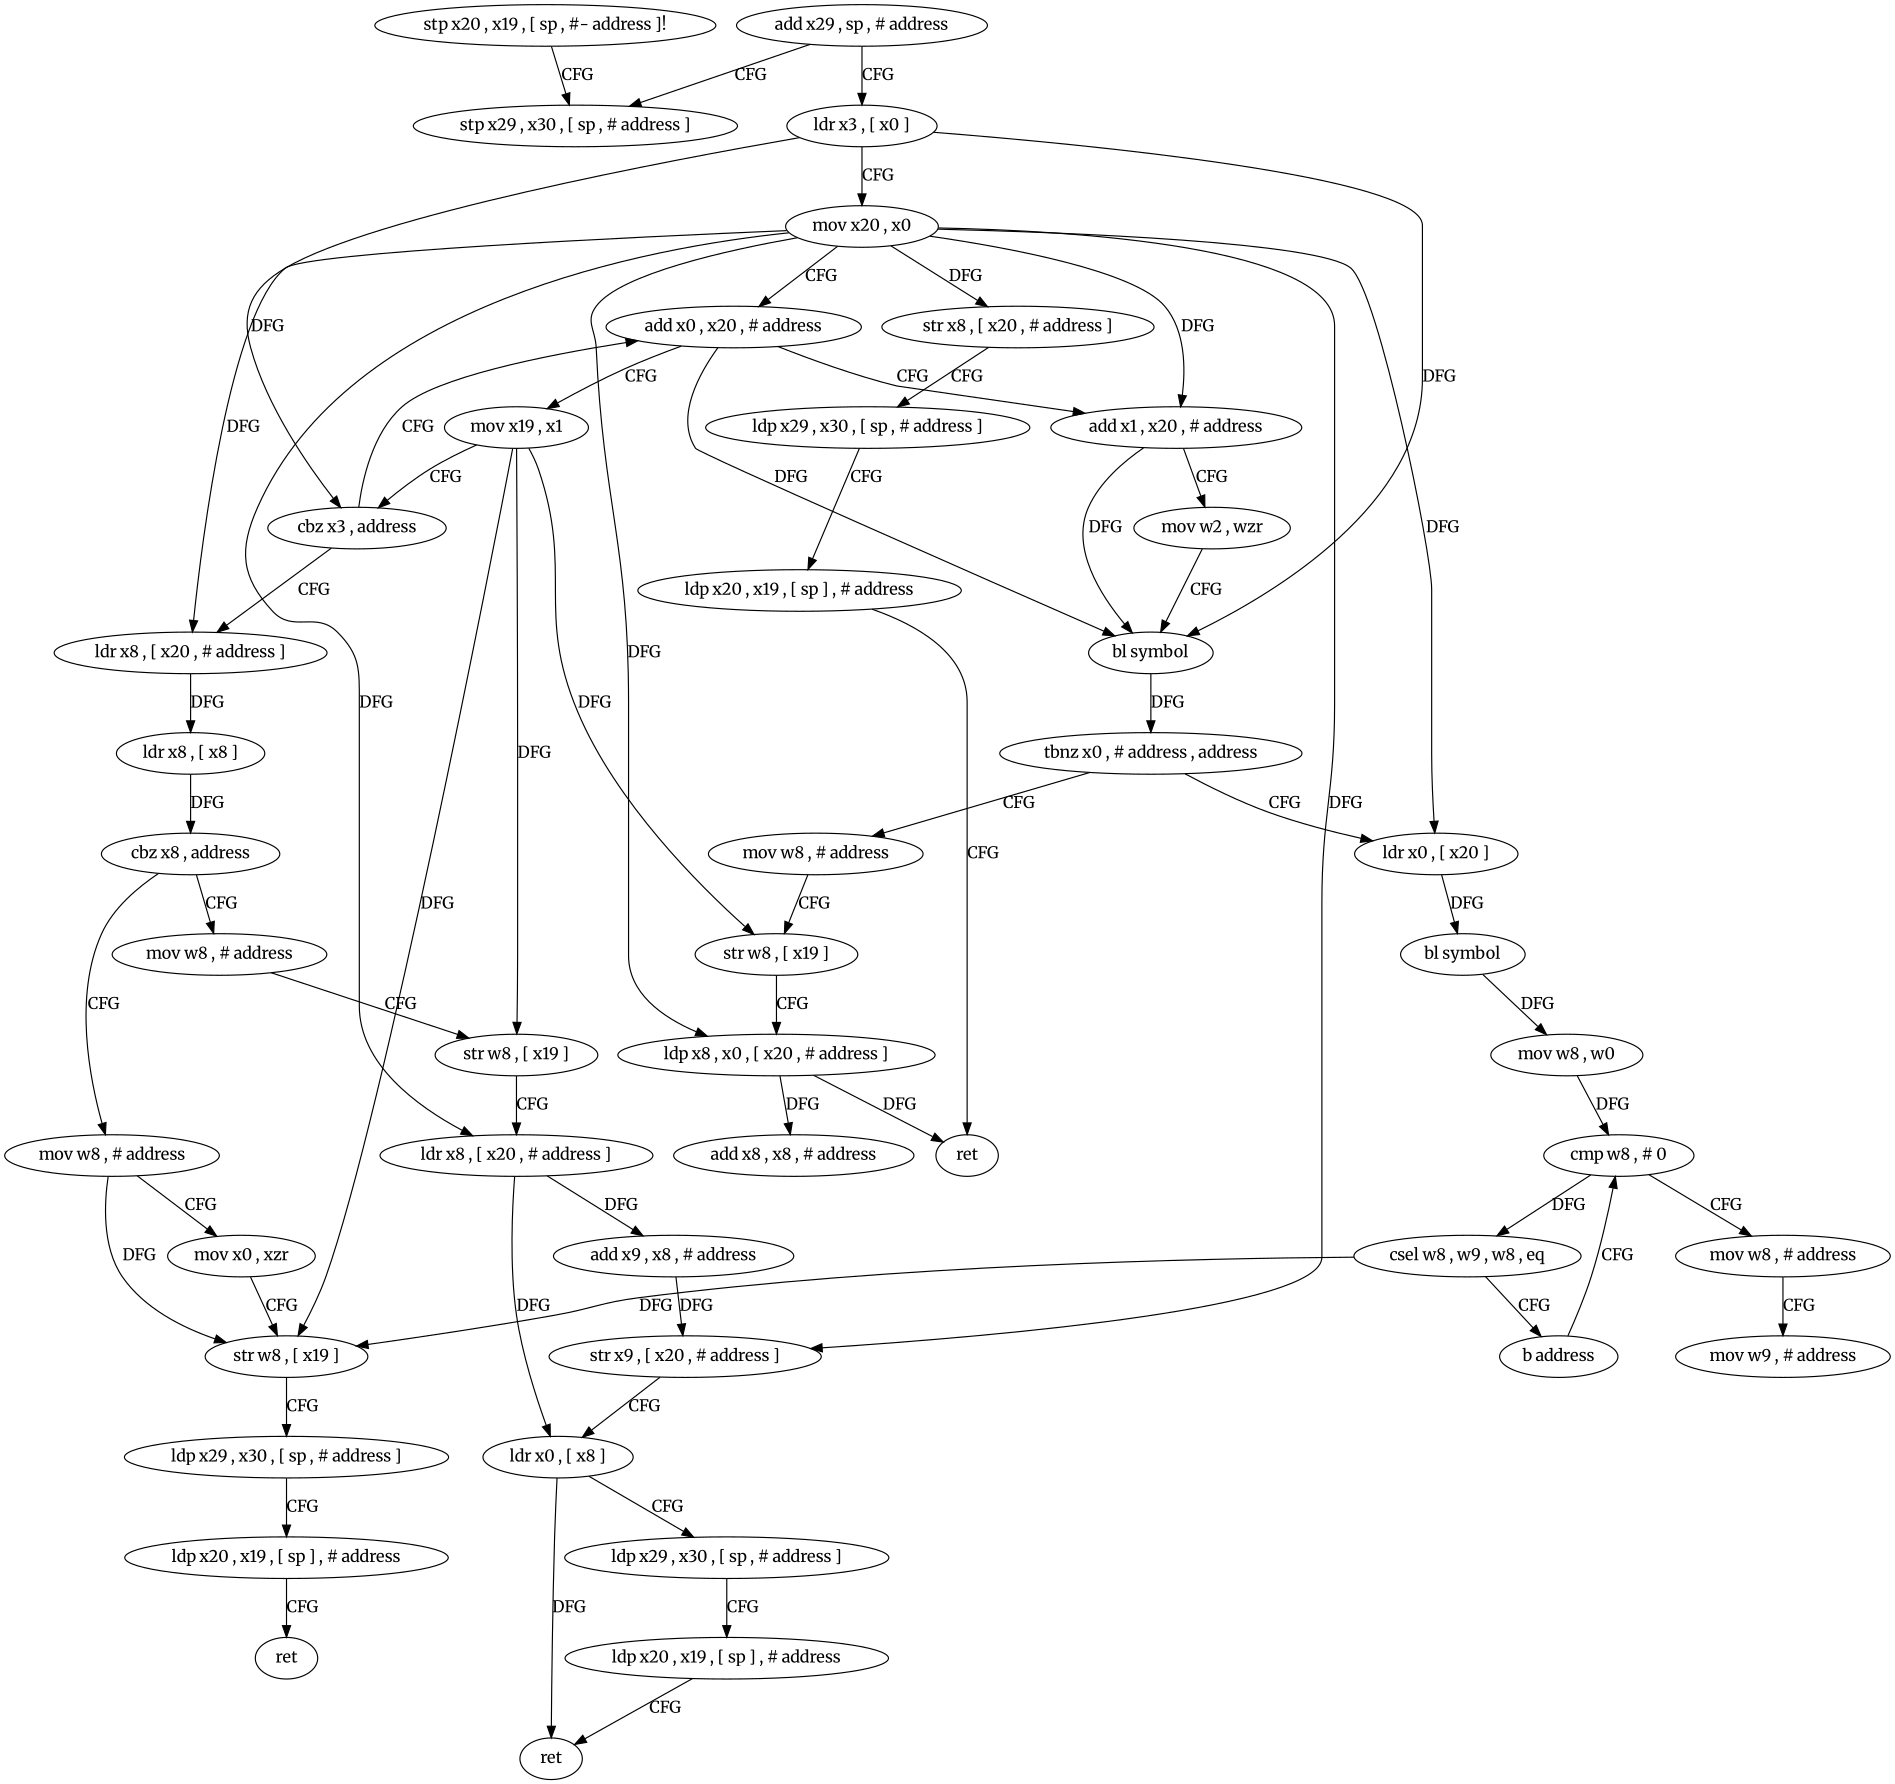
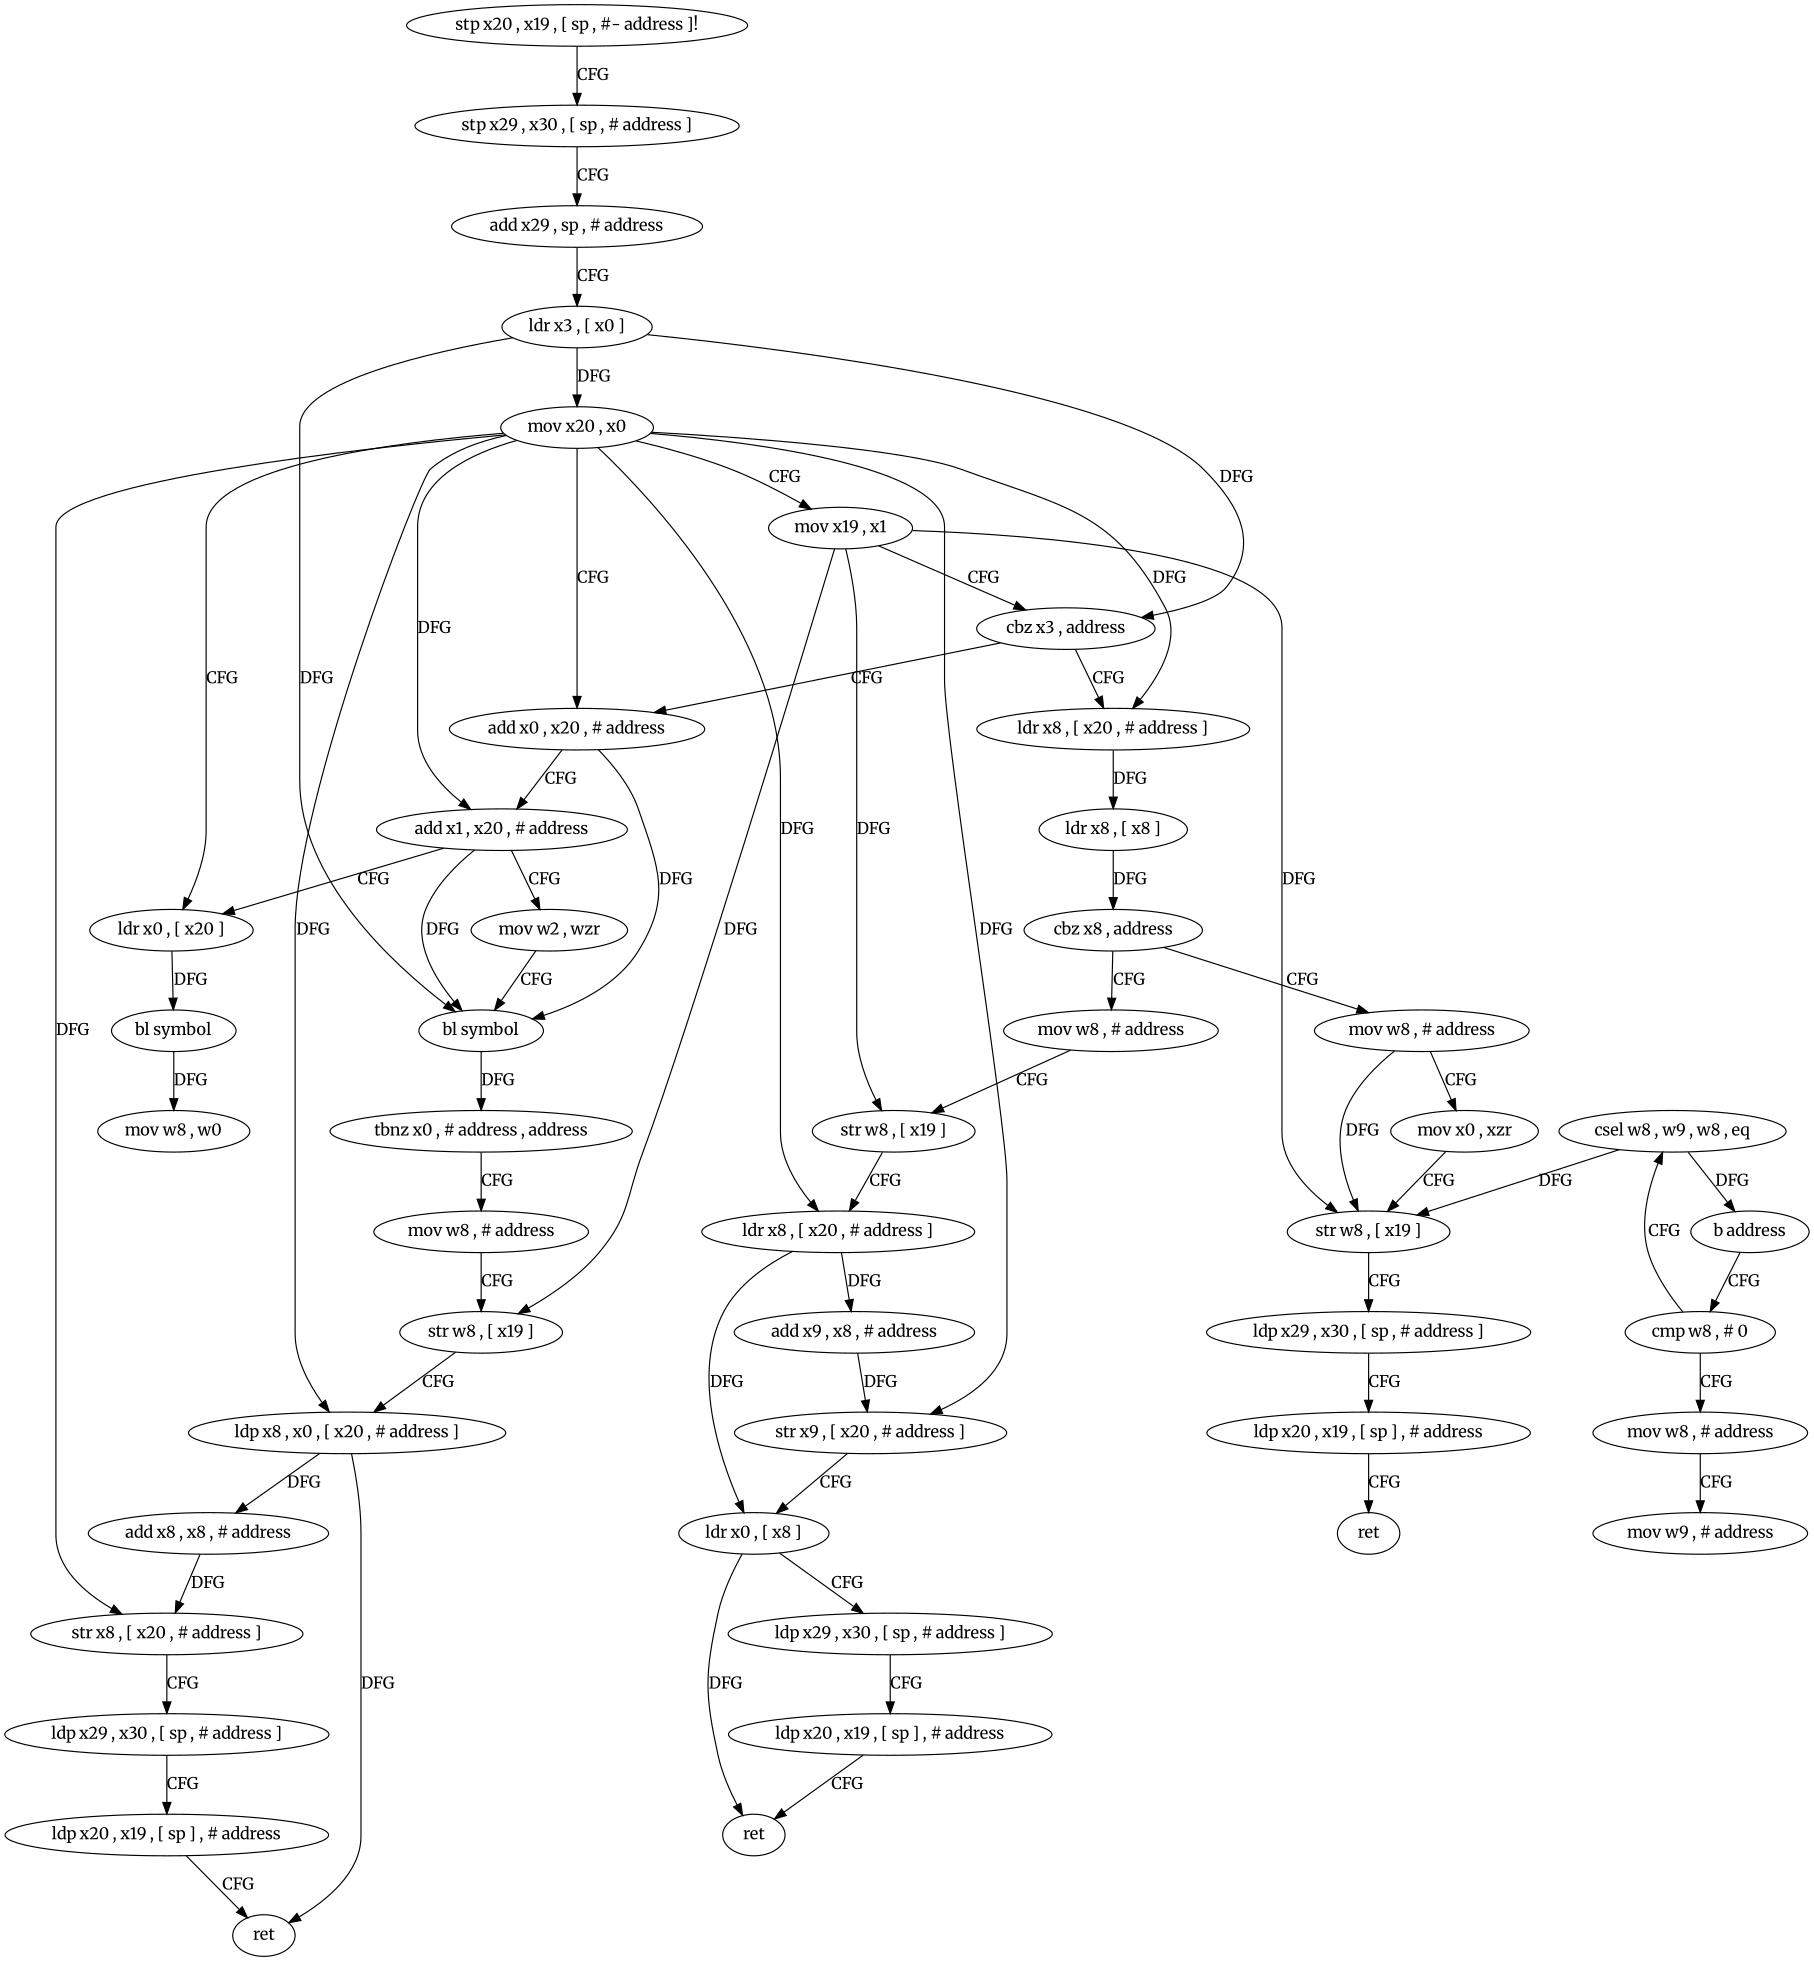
edge "add x29 , sp , # address" -> "stp x29 , x30 , [ sp , # address ]": reversed
edge "ldr x3 , [ x0 ]" -> "mov x20 , x0": label "CFG" -> "DFG"
edge "add x0 , x20 , # address" -> "mov x19 , x1": now "mov x20 , x0" -> "mov x19 , x1"
edge "mov x20 , x0" -> "ldr x0 , [ x20 ]": label "DFG" -> "CFG"
edge "tbnz x0 , # address , address" -> "ldr x0 , [ x20 ]": now "add x1 , x20 , # address" -> "ldr x0 , [ x20 ]"
edge "mov w8 , w0" -> "cmp w8 , # 0": removed, label "DFG"
edge "cmp w8 , # 0" -> "csel w8 , w9 , w8 , eq": label "DFG" -> "CFG"
edge "csel w8 , w9 , w8 , eq" -> "b address": label "CFG" -> "DFG"
edge "add x8 , x8 , # address" -> "str x8 , [ x20 , # address ]": added, label "DFG"
